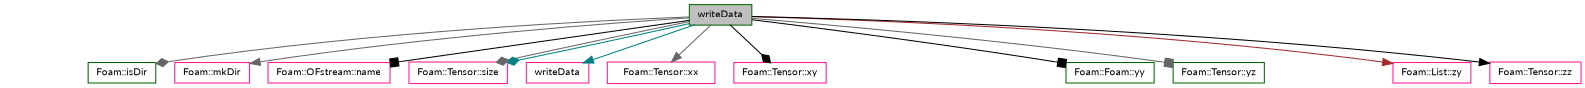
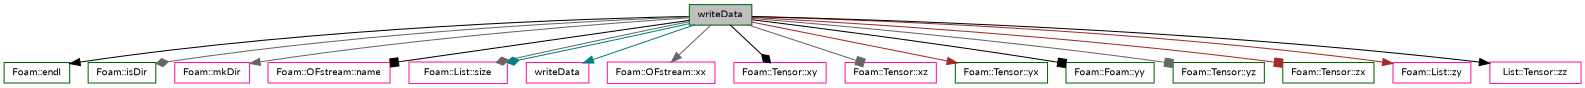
node "Foam::endl": added
node "Foam::Tensor::size": label "Foam::Tensor::size" -> "Foam::List::size"
node "Foam::Tensor::xx": label "Foam::Tensor::xx" -> "Foam::OFstream::xx"
node "Foam::Tensor::xz": added
node "Foam::Tensor::yx": added
node "Foam::Tensor::zx": added
node "Foam::Tensor::zz": label "Foam::Tensor::zz" -> "List::Tensor::zz"
